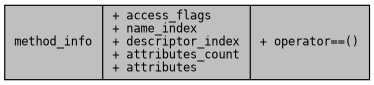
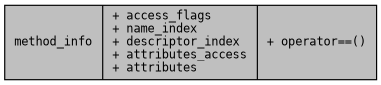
node "method_info": text "+ attributes_count" -> "+ attributes_access"
